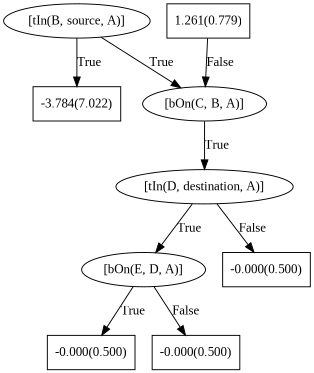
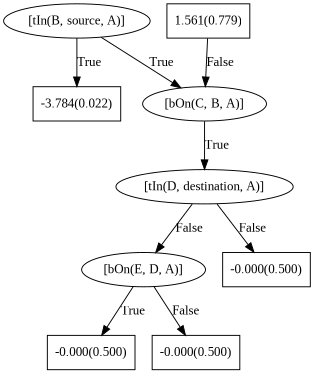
node "1.261(0.779)": label "1.261(0.779)" -> "1.561(0.779)"
node "-3.784(7.022)": label "-3.784(7.022)" -> "-3.784(0.022)"
edge "[tIn(D, destination, A)]" -> "[bOn(E, D, A)]": label "True" -> "False"
